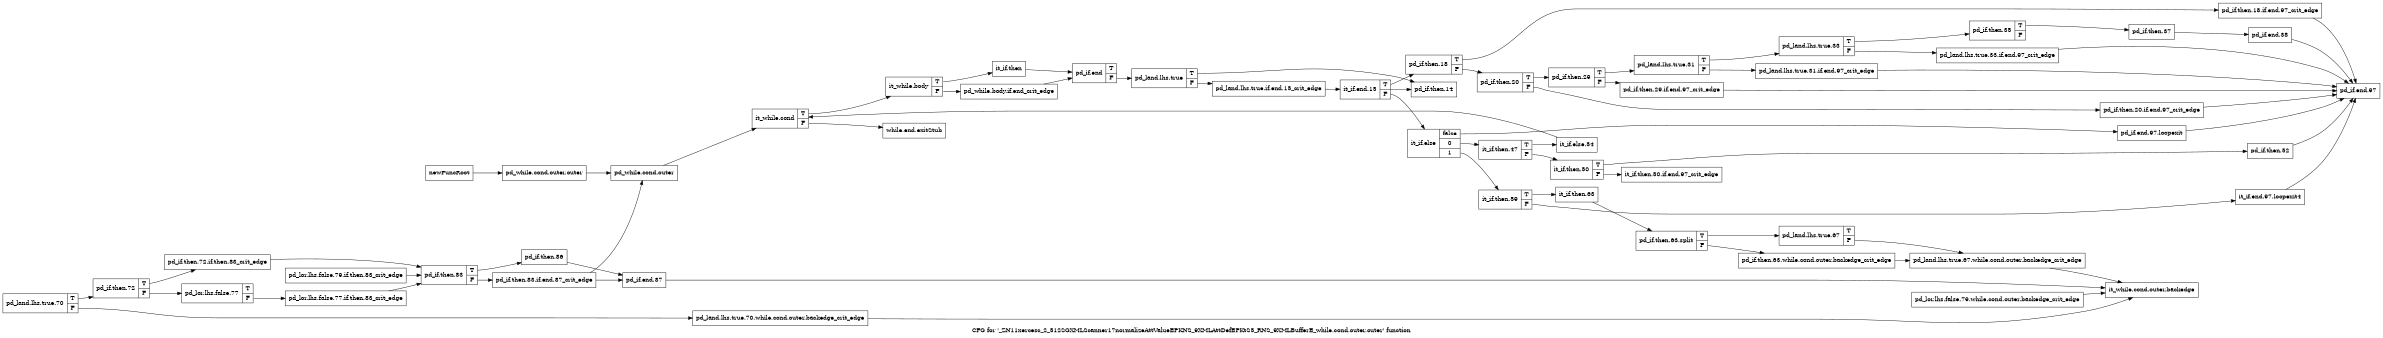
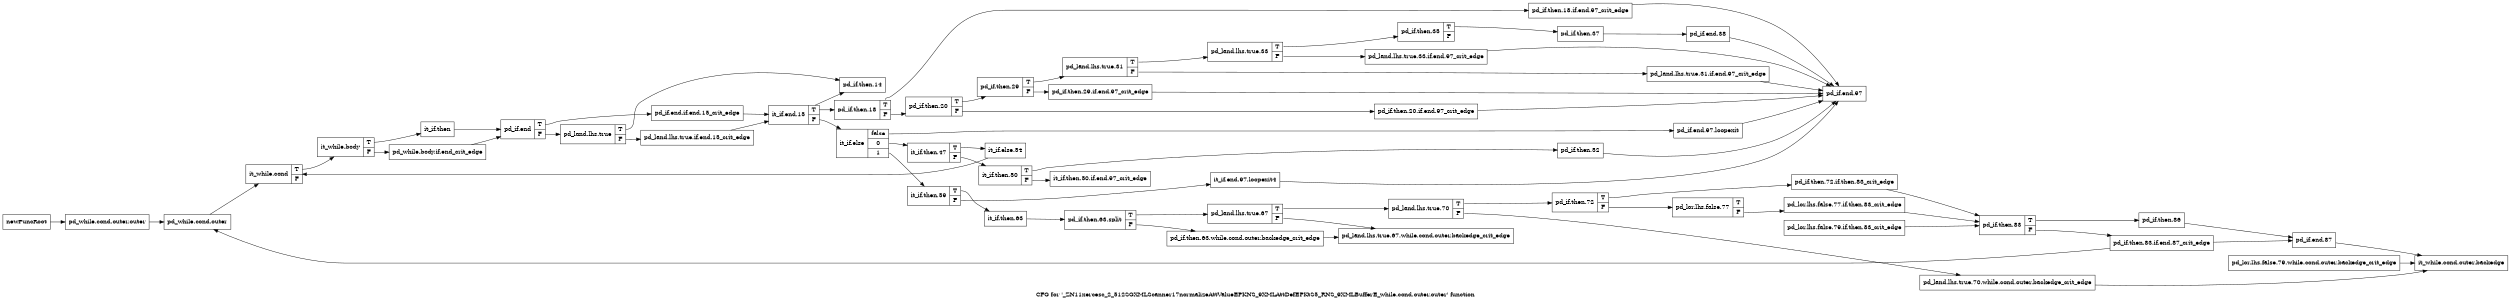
node "pd_if.end.if.end.15_crit_edge": added
node "while.end.exitStub": removed
edge "pd_land.lhs.true.67" -> "pd_land.lhs.true.70": added
edge "pd_land.lhs.true.67.while.cond.outer.backedge_crit_edge" -> "it_while.cond.outer.backedge": removed
